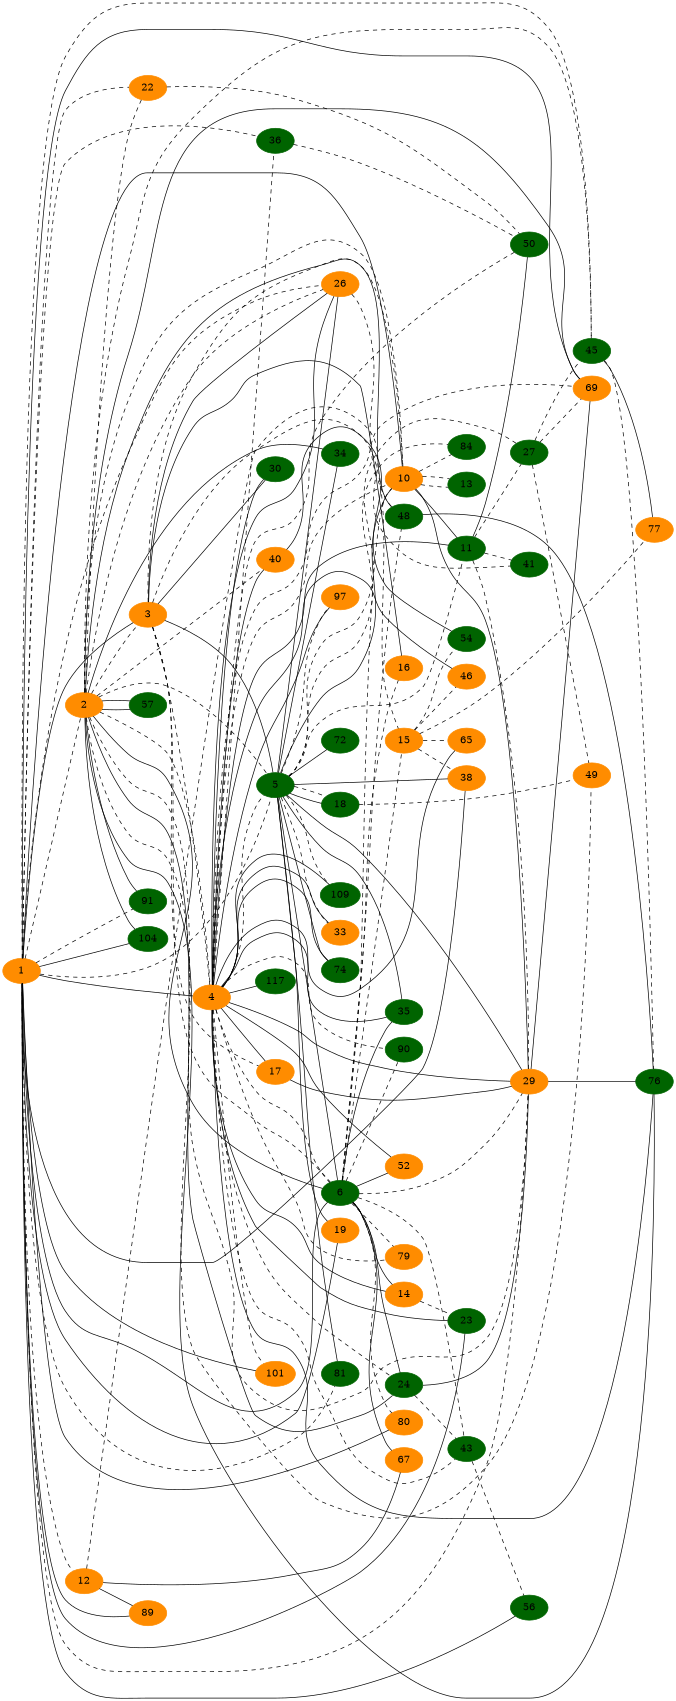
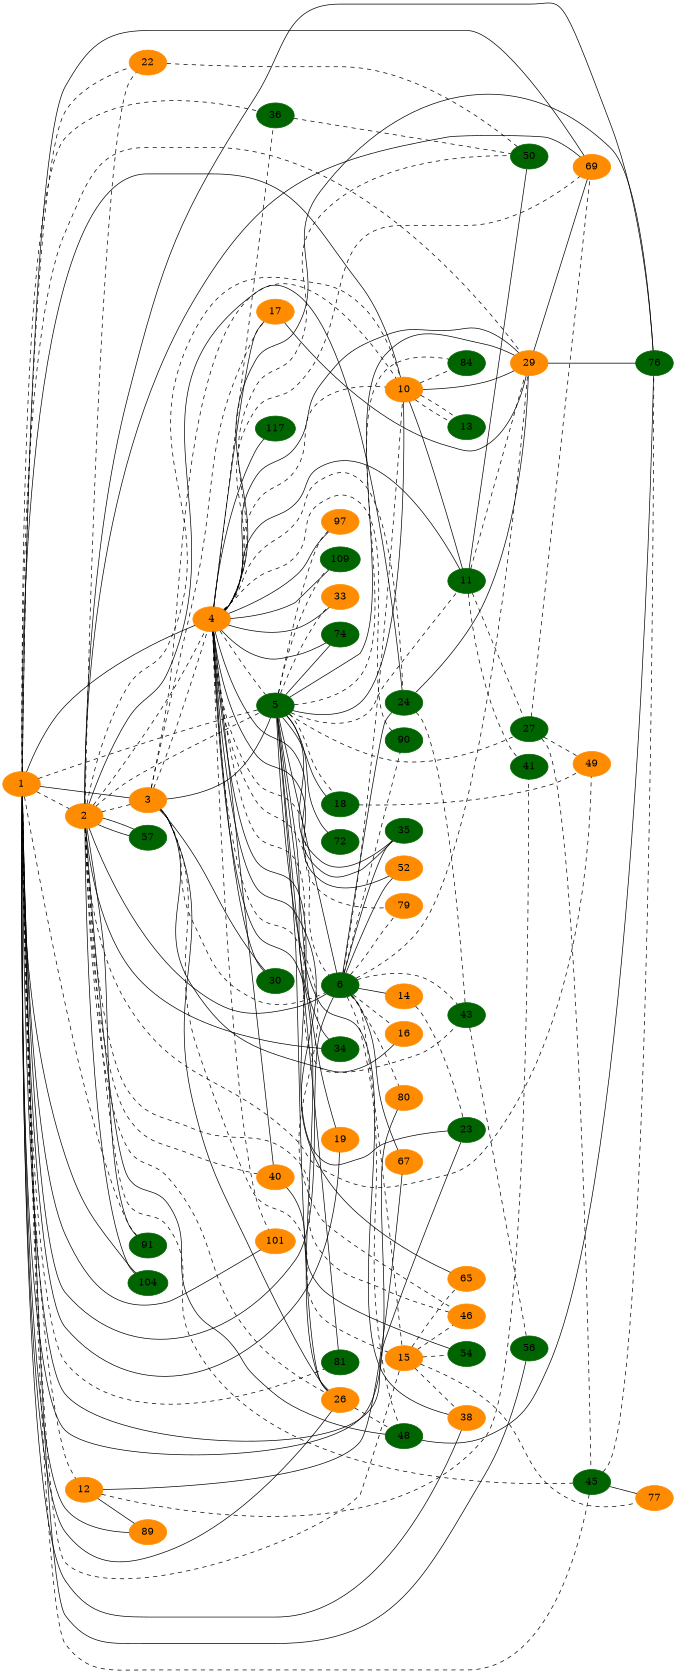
edge "26" -- "1": style dashed -> solid
edge "46" -- "4": style solid -> dashed
edge "4" -- "14": removed
edge "2" -- "29": now "2" -- "46"
edge "1" -- "15": added
